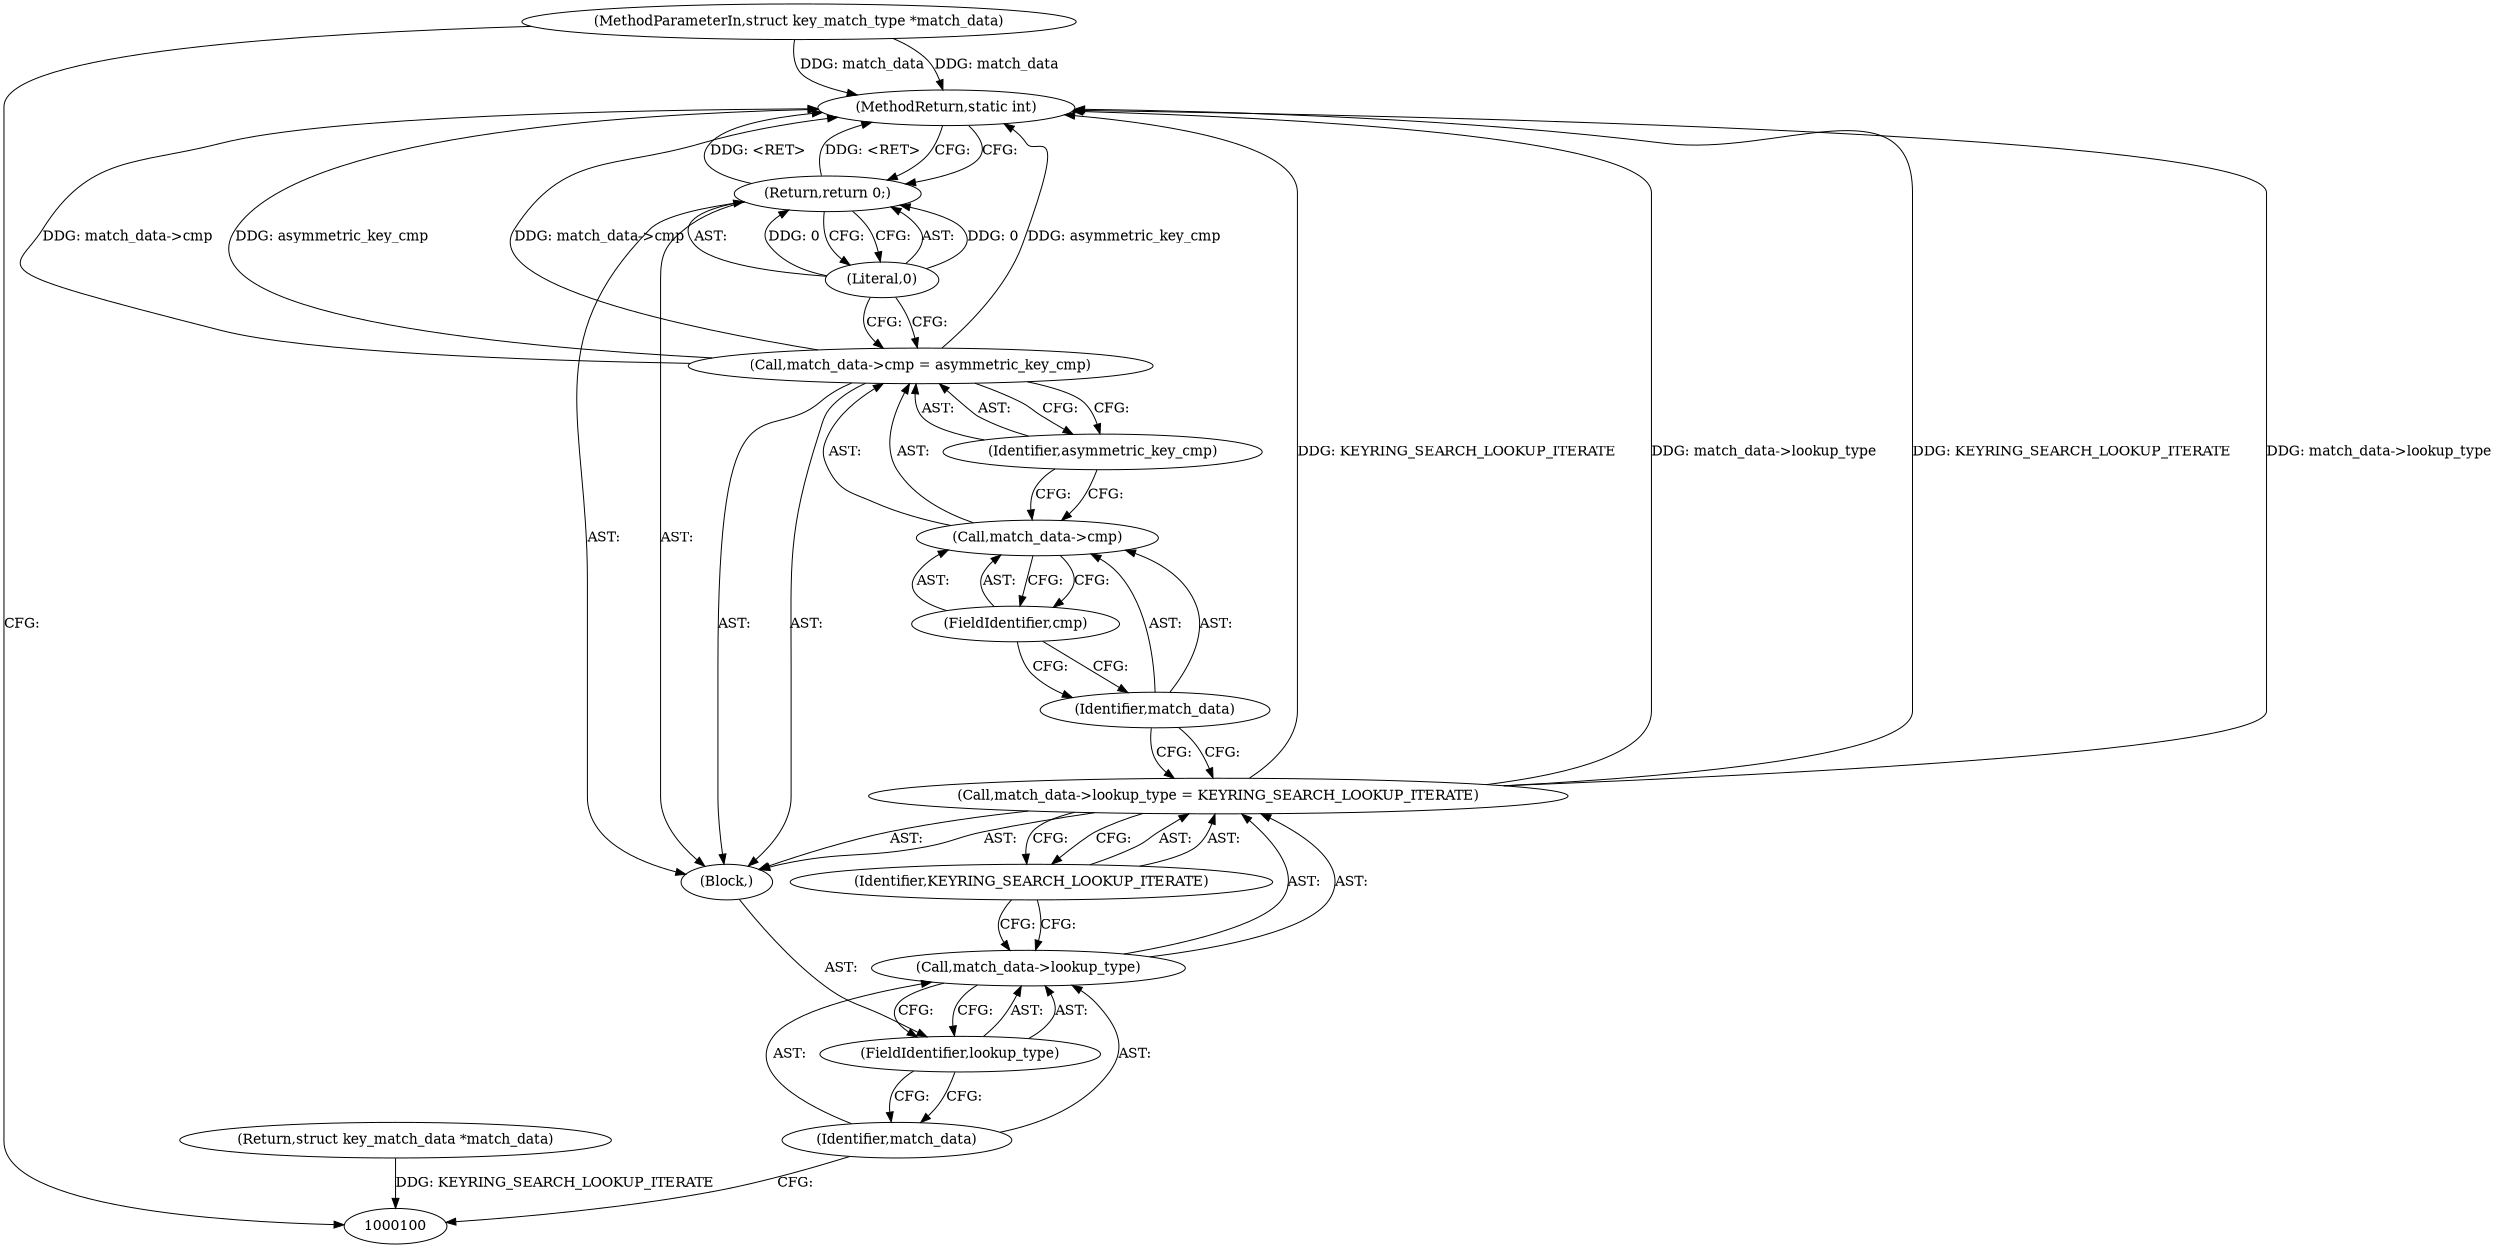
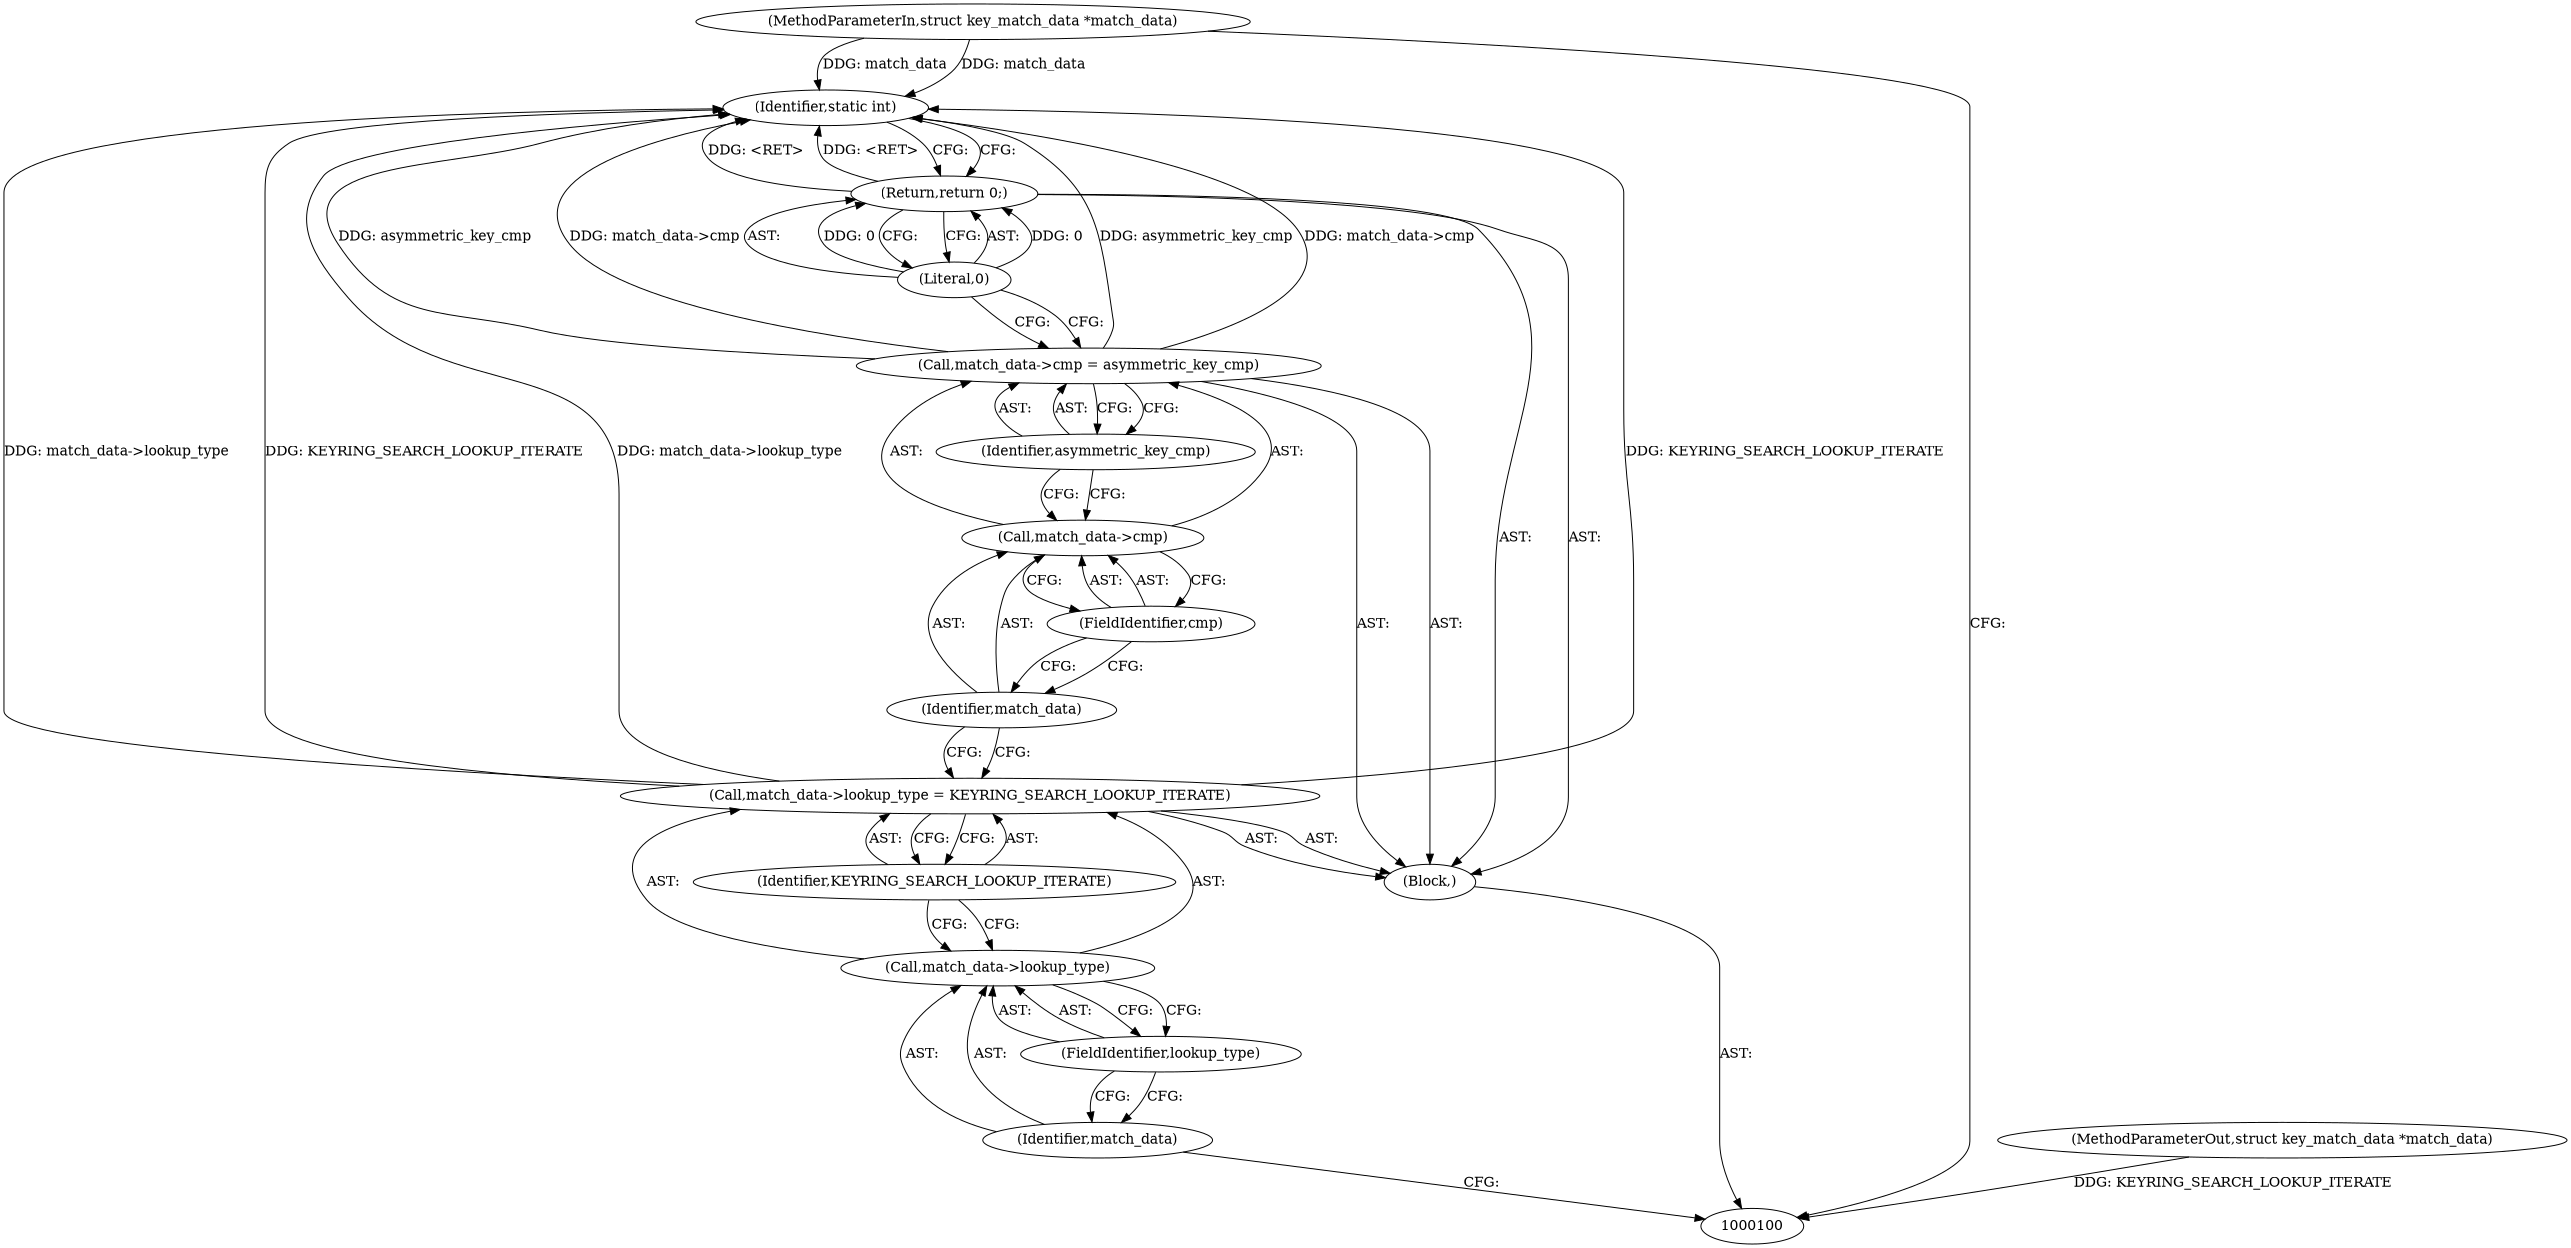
node "(MethodParameterIn,struct key_match_type *match_data)": label "(MethodParameterIn,struct key_match_type *match_data)" -> "(MethodParameterIn,struct key_match_data *match_data)"
node "(MethodReturn,static int)": label "(MethodReturn,static int)" -> "(Identifier,static int)"
edge "(Block,)" -> "(FieldIdentifier,lookup_type)": now "(Block,)" -> "1000100"
node "(Return,struct key_match_data *match_data)": label "(Return,struct key_match_data *match_data)" -> "(MethodParameterOut,struct key_match_data *match_data)"
